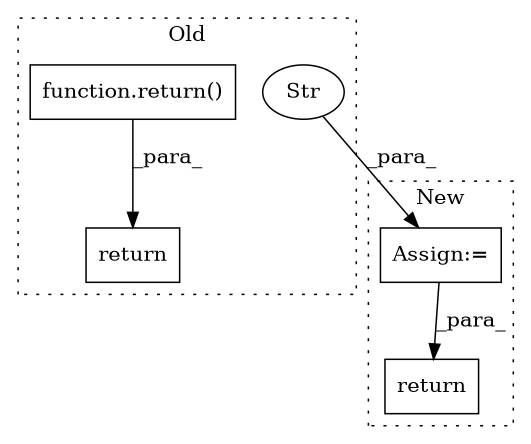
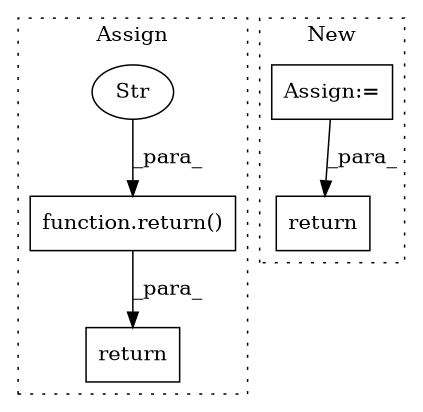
cluster "Old": label "Old" -> "Assign"
edge "Str" -> "Assign:=": now "Str" -> "function.return()"
